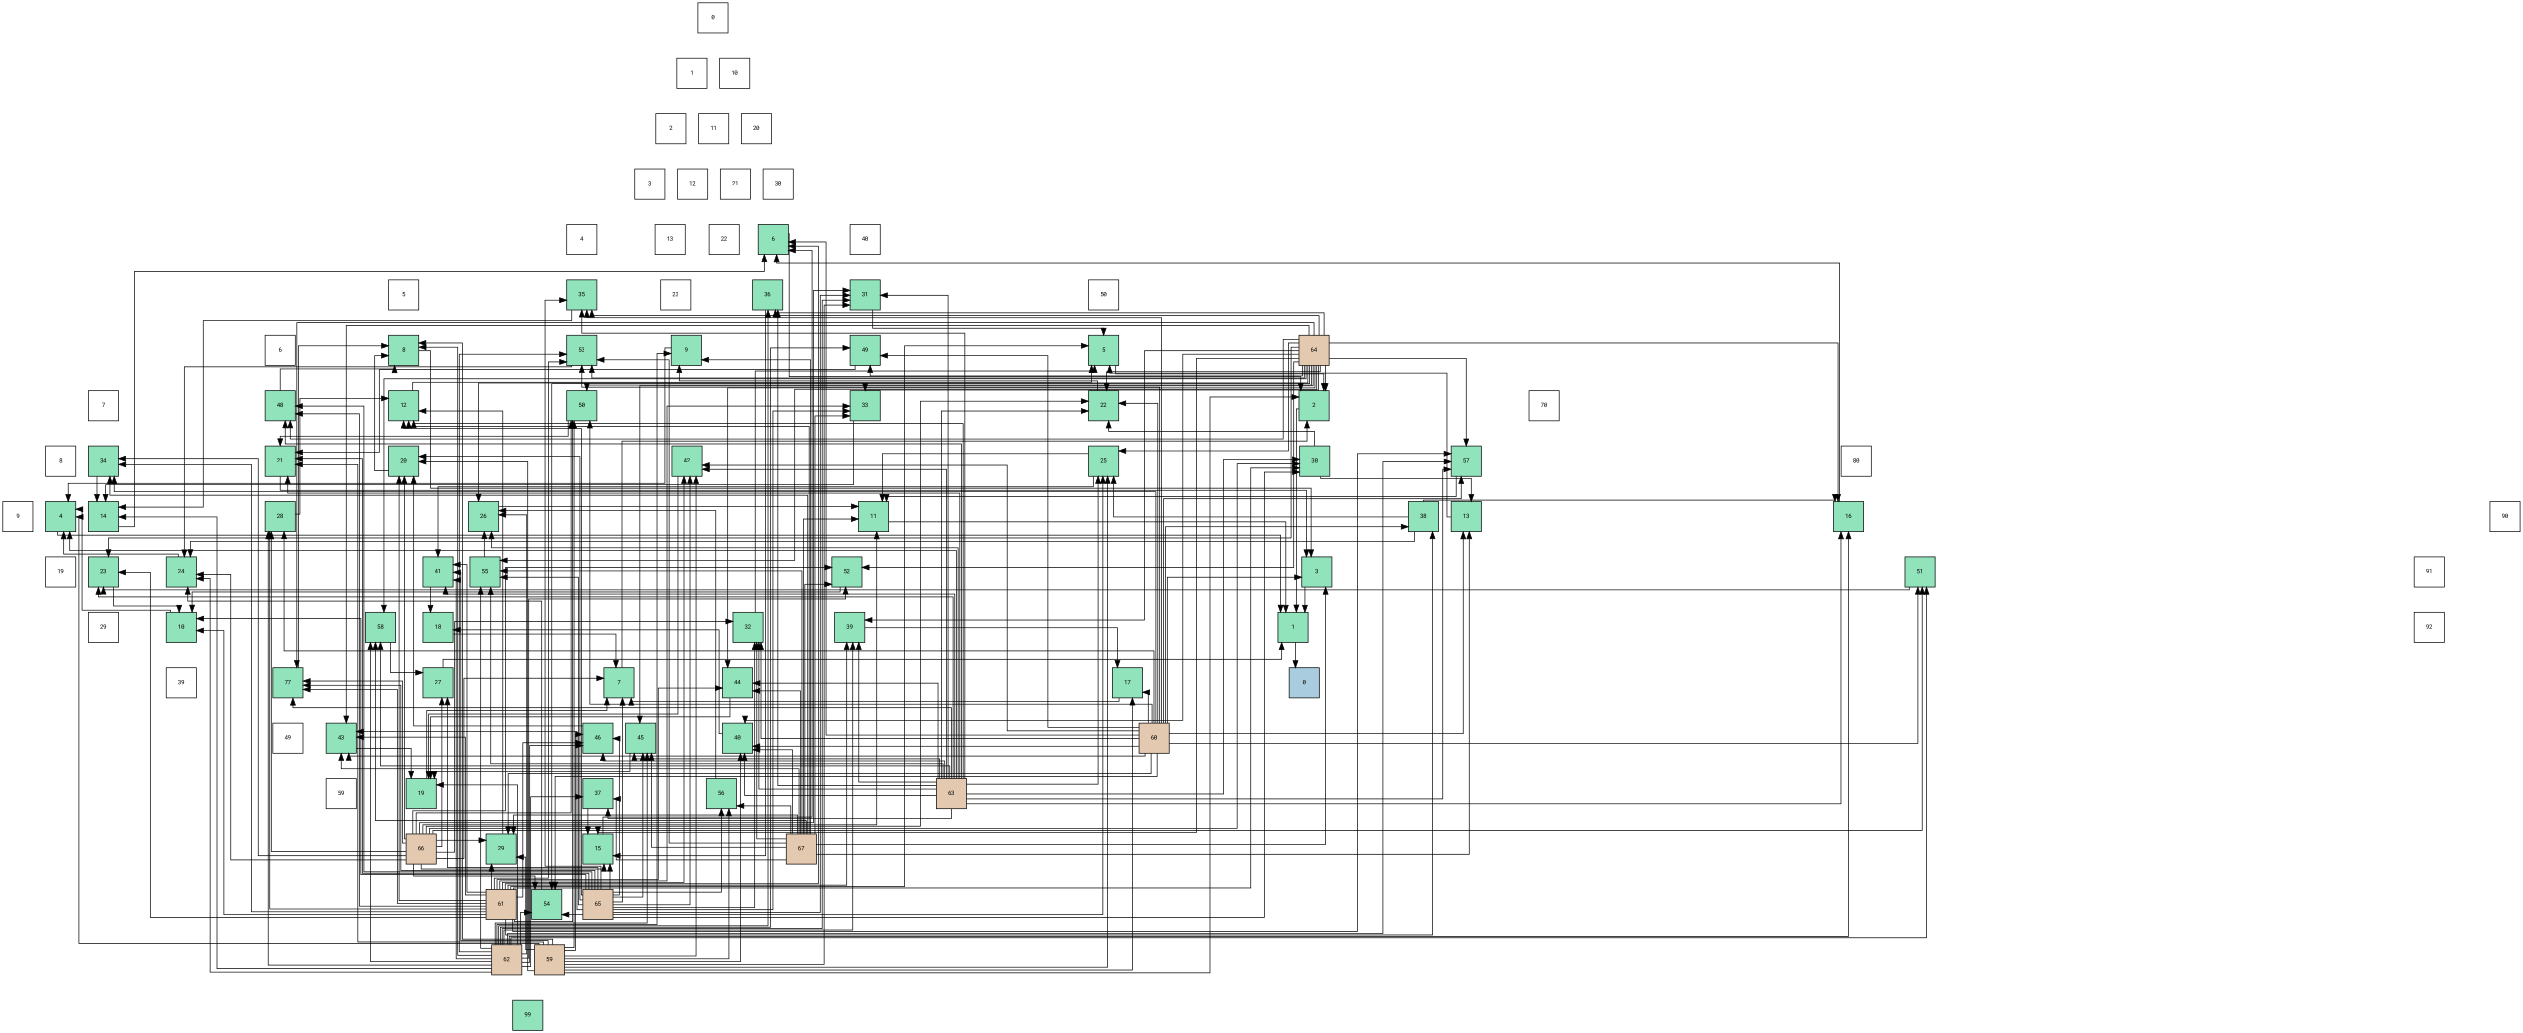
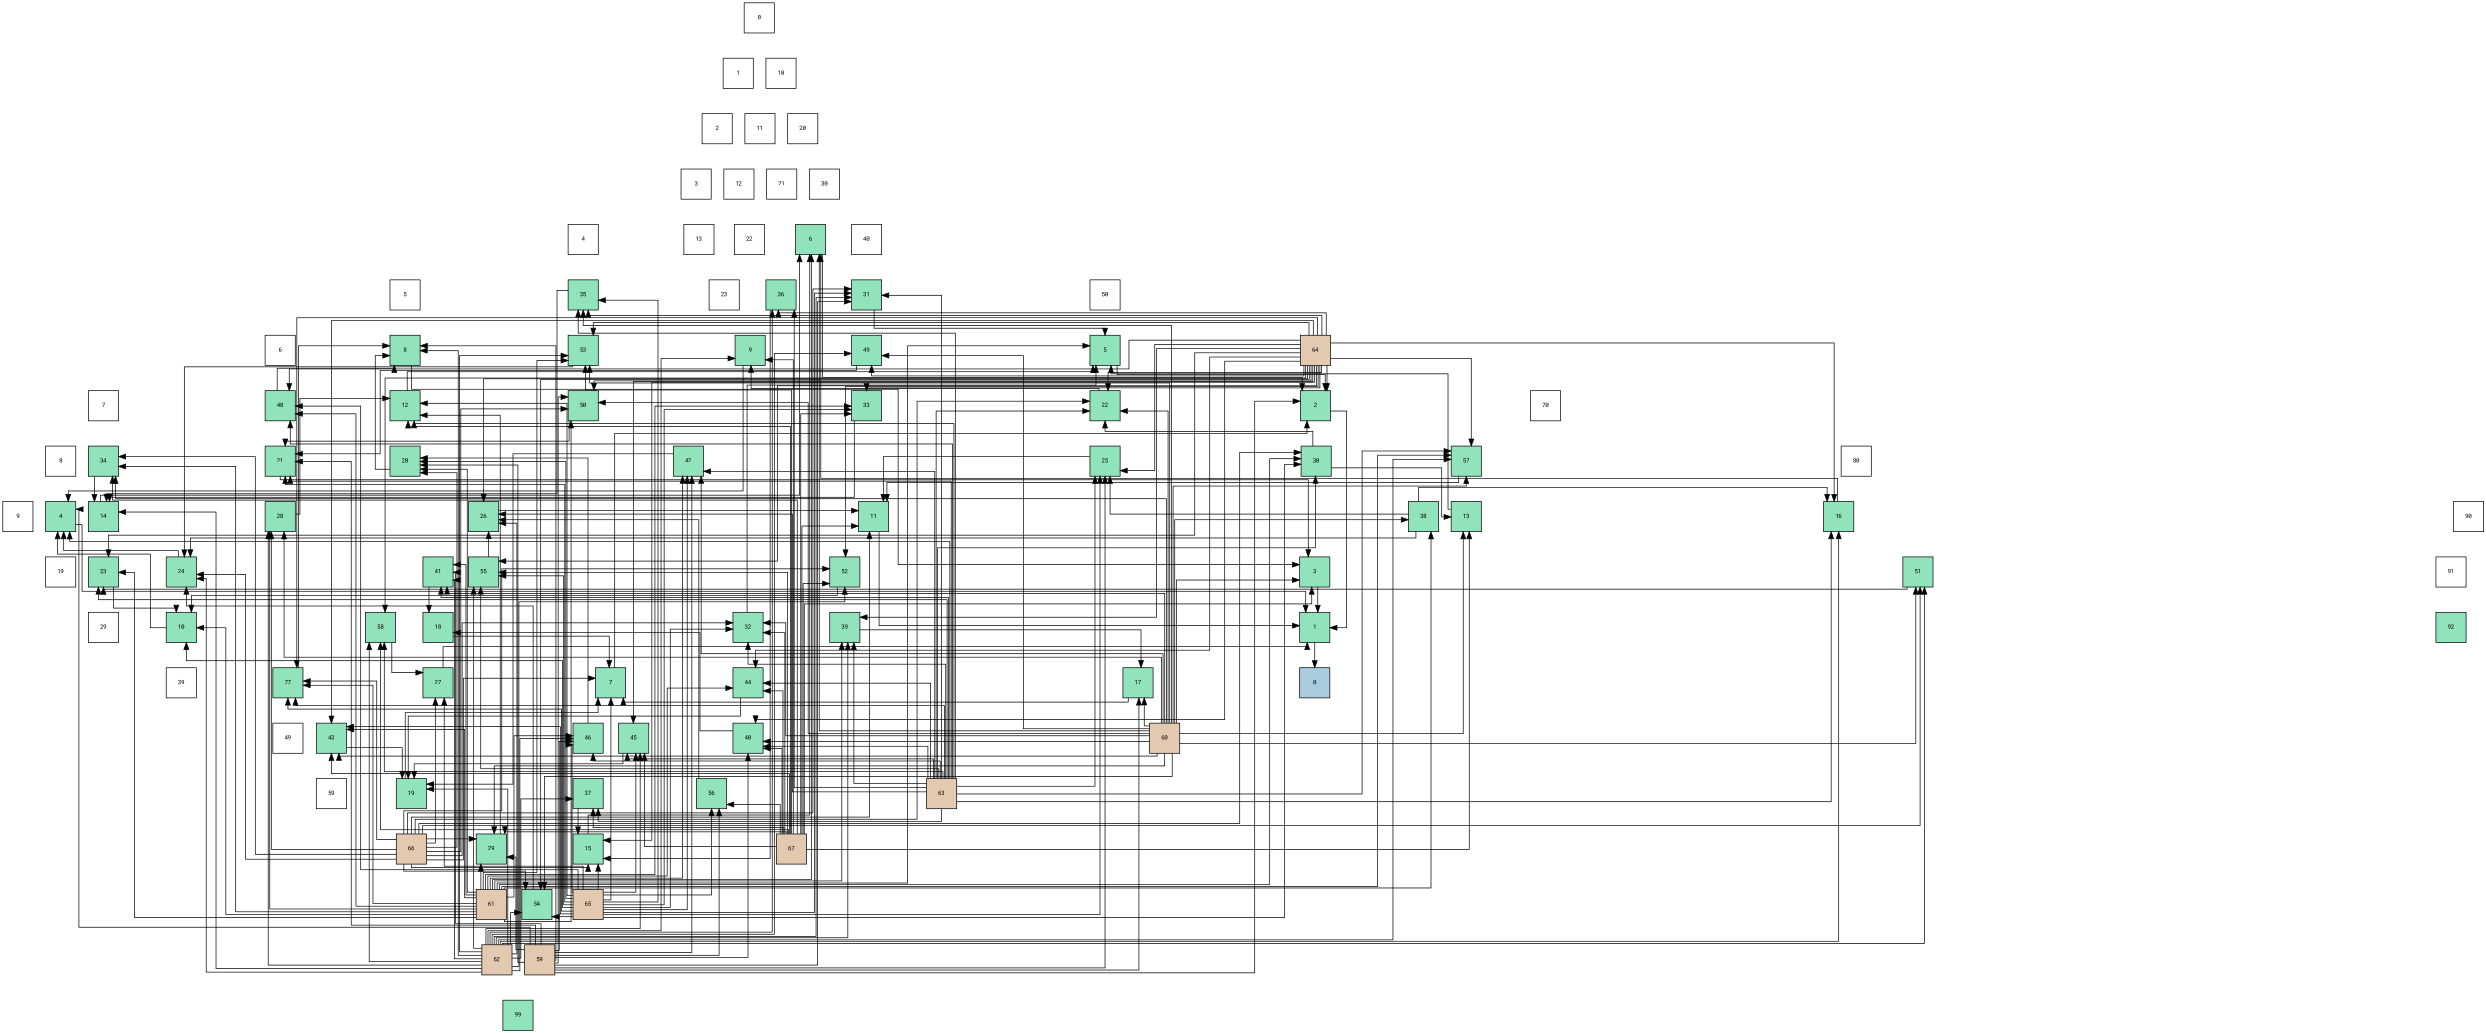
edge "25" -> "41": now "60" -> "41"
node "92": fillcolor #ffffff -> #91e3bb
